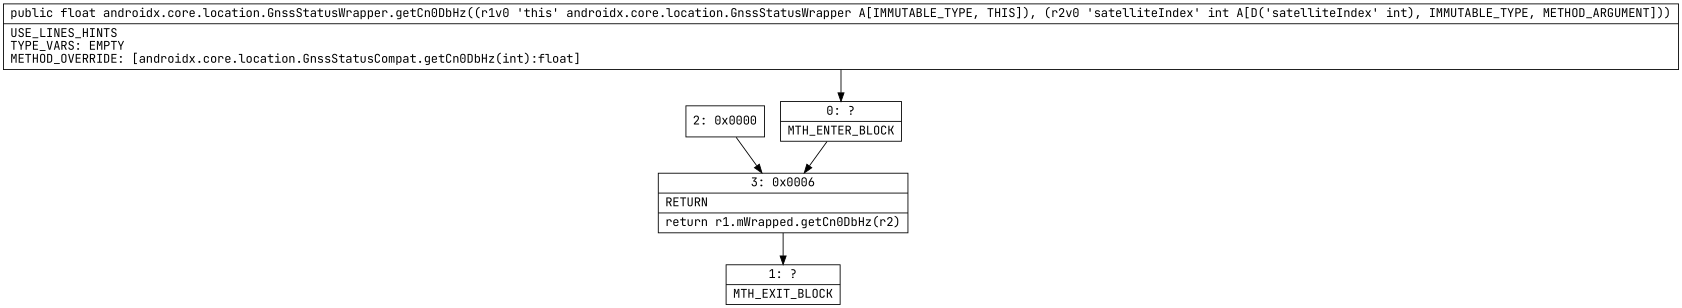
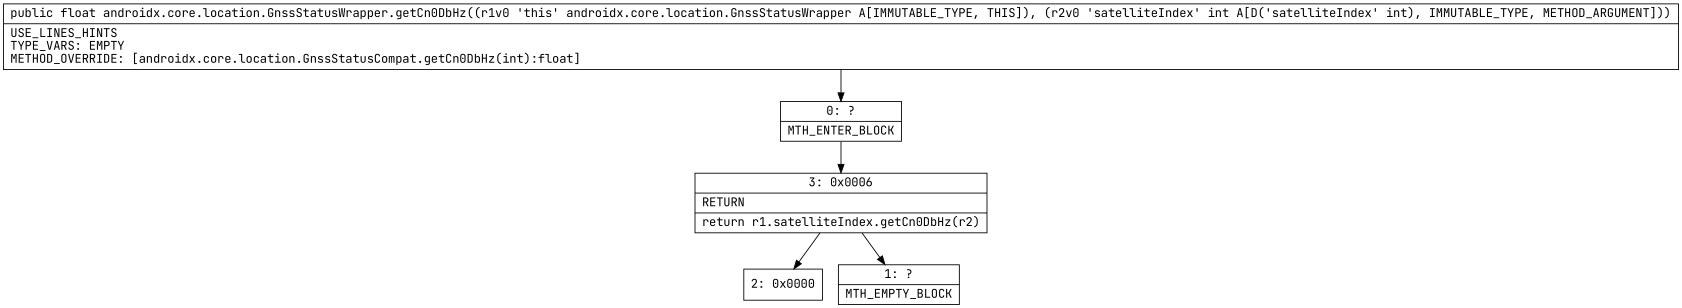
edge "2: 0x0000" -> "3: 0x0006": reversed
node "3: 0x0006": text "return r1.mWrapped.getCn0DbHz(r2)" -> "return r1.satelliteIndex.getCn0DbHz(r2)"
node "1: ?": text "MTH_EXIT_BLOCK" -> "MTH_EMPTY_BLOCK"
